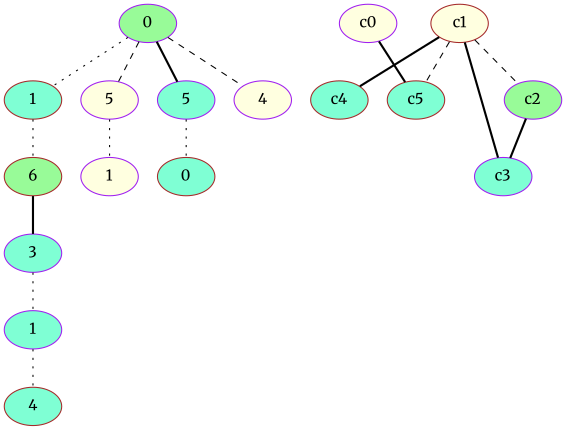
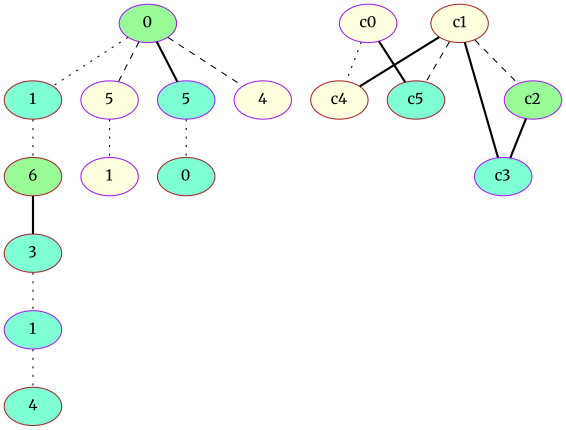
edge "c0" -- "c4": added
node "c4": fillcolor aquamarine -> lightyellow
node "3": color purple -> brown
